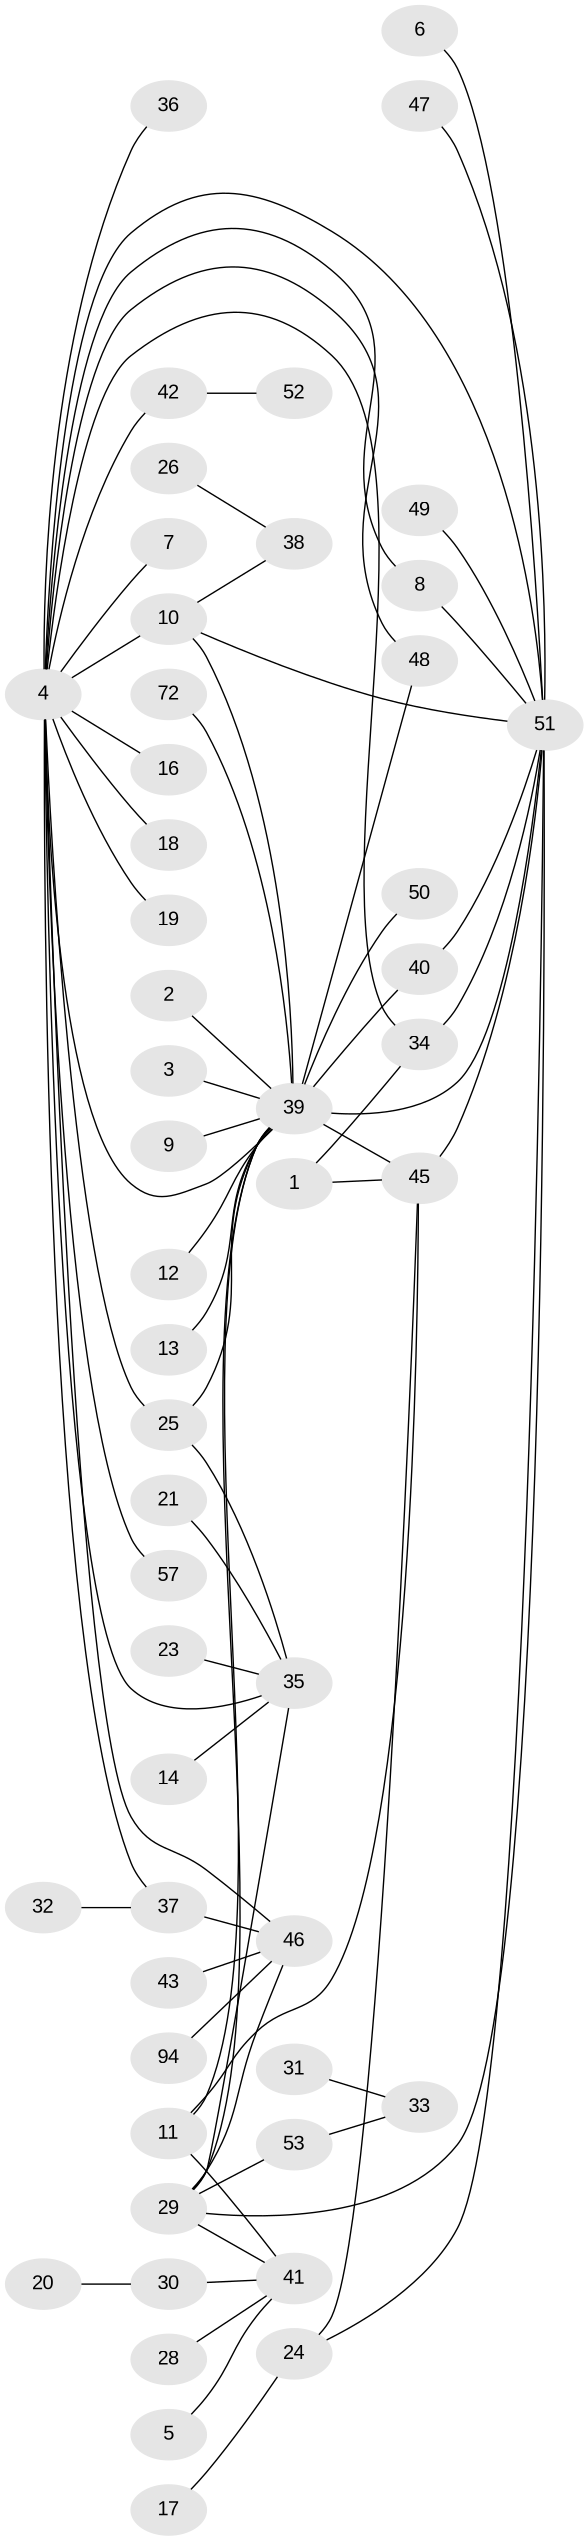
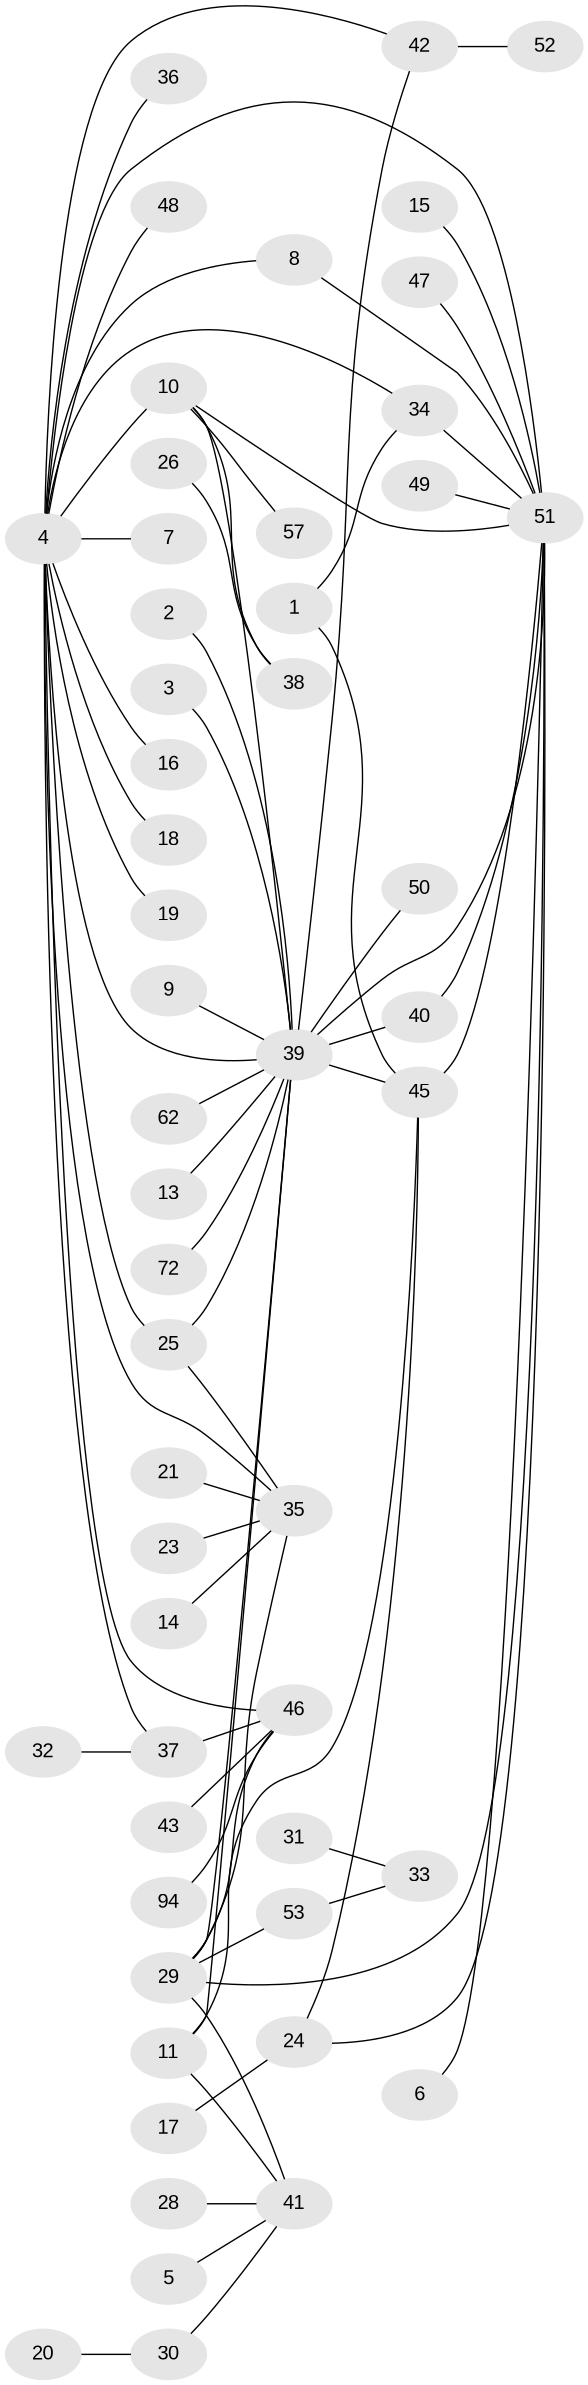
node "15": added
edge "48" -- "39": now "42" -- "39"
edge "4" -- "57": now "10" -- "57"
node "12": label "12" -> "62"
